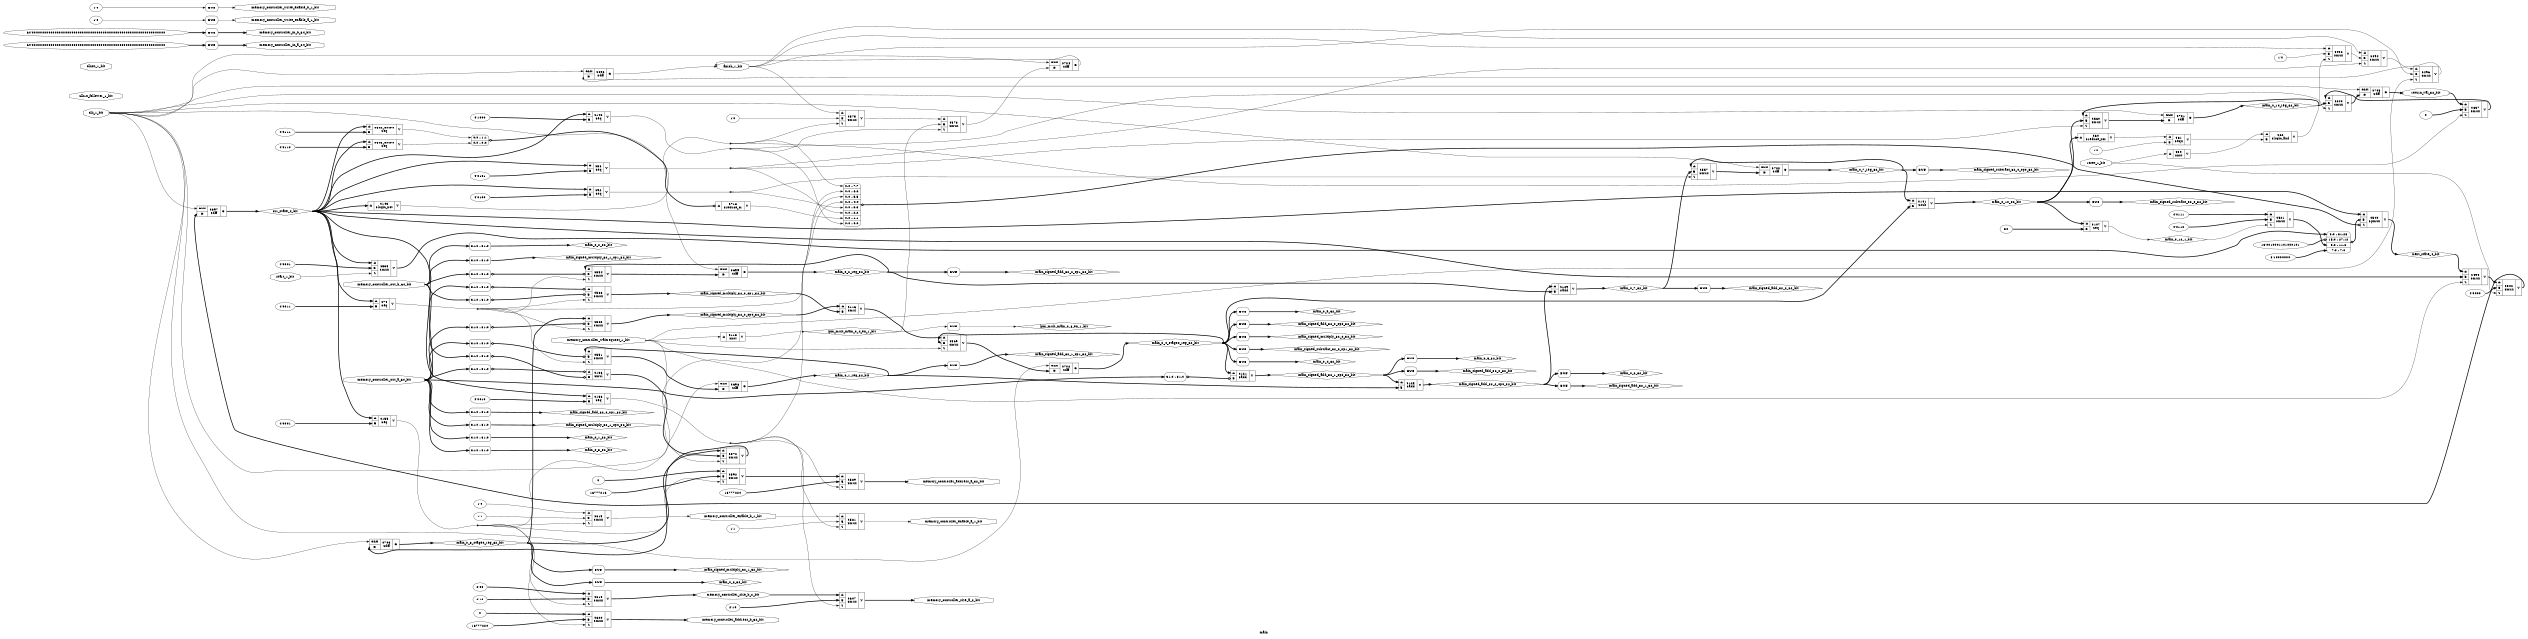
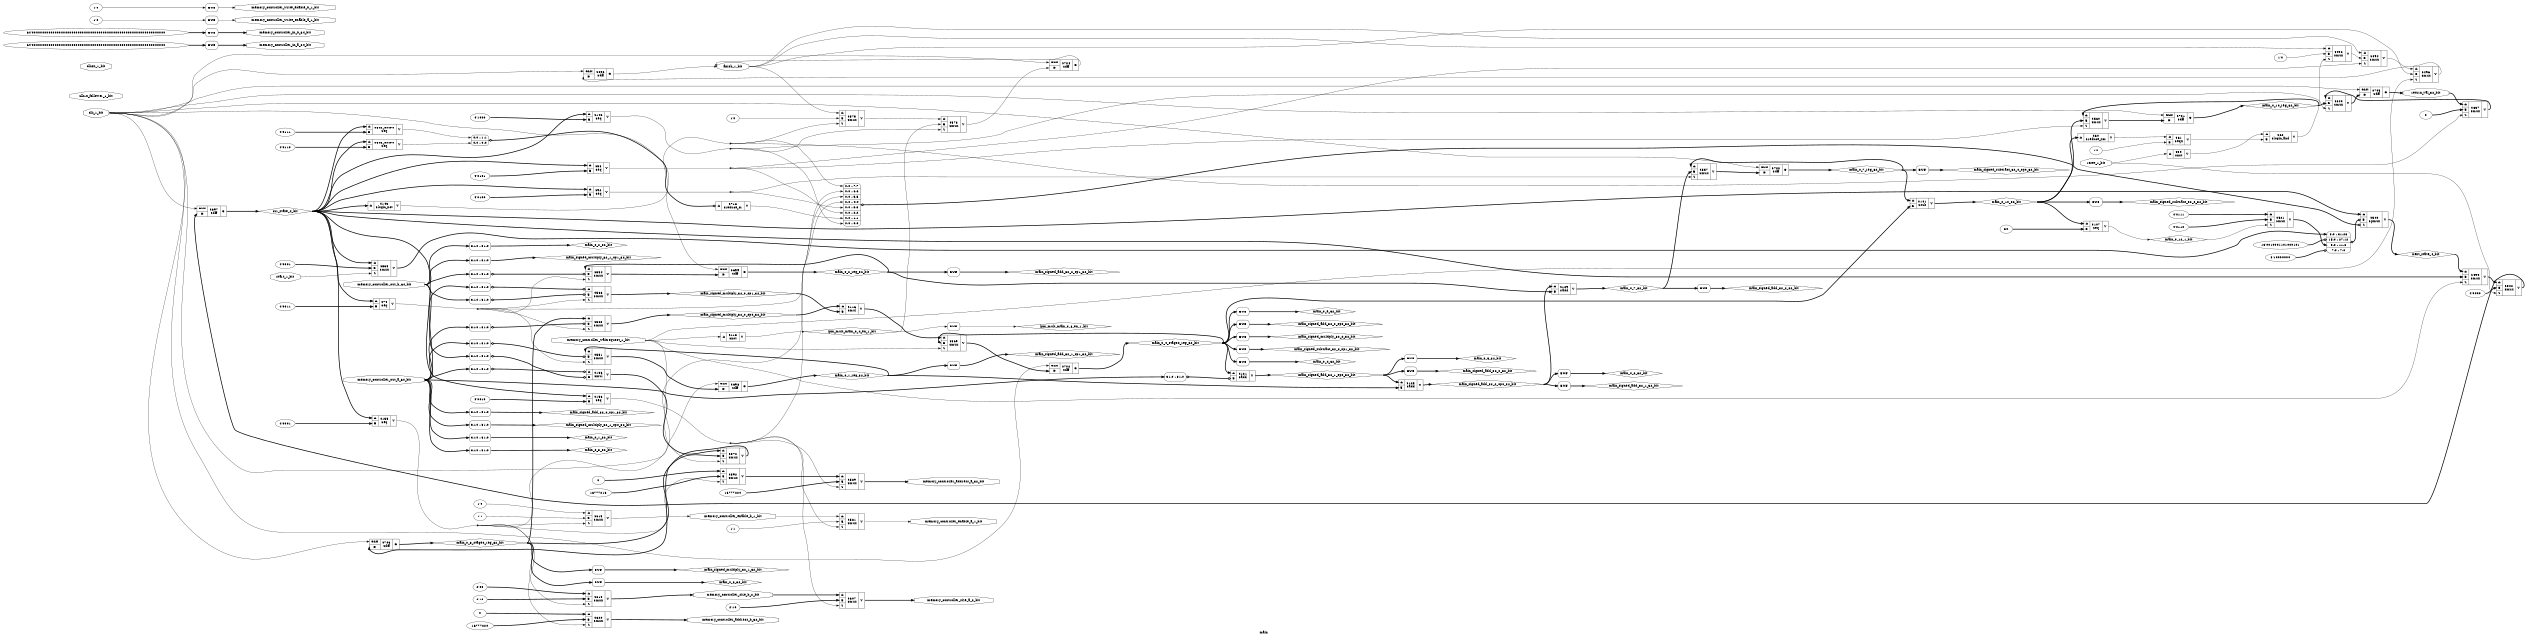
edge "8'10000000" -> "3:0 - 31:28": arrowhead normal -> odiamond
node "memory_controller_size_b_2_bit": shape ellipse -> octagon
